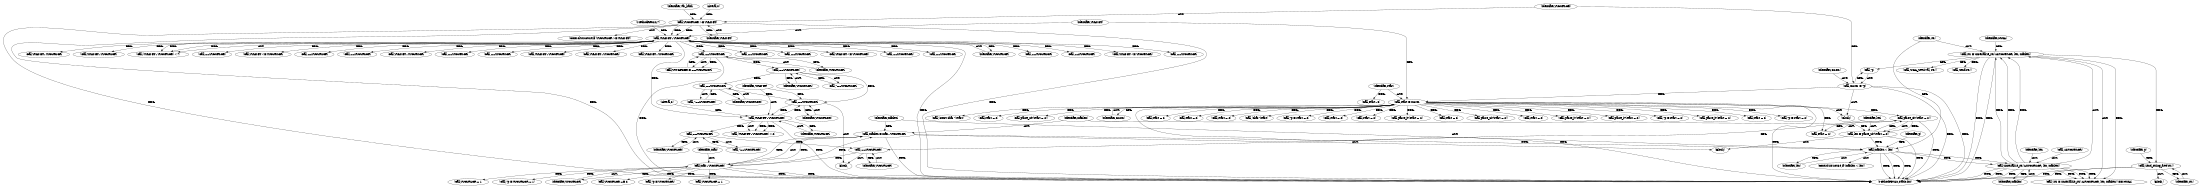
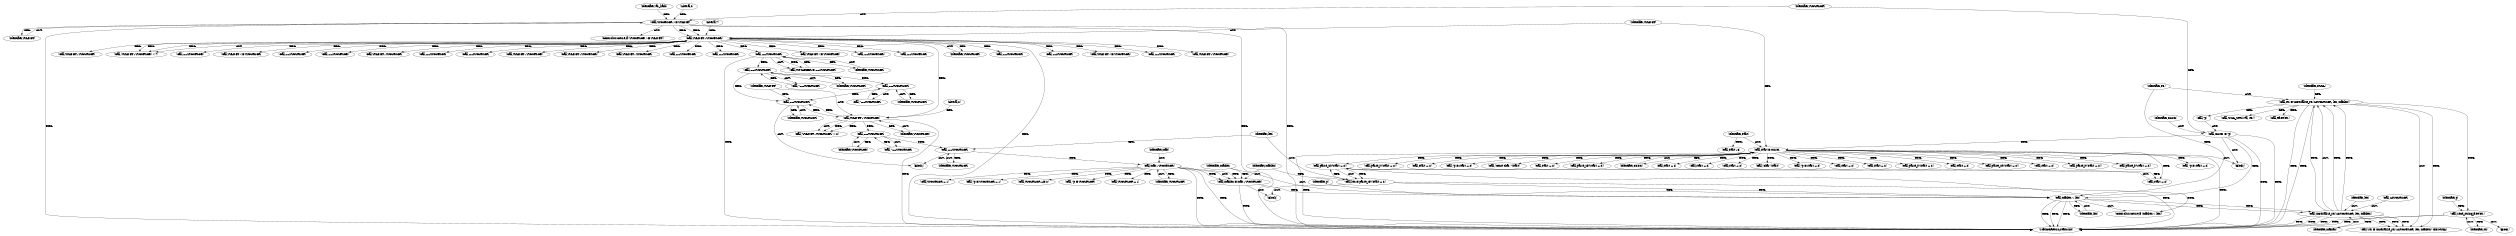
node "(MethodReturn,7)": label "(MethodReturn,7)" -> "(Literal,7)"
node "(Call,zend(str))": label "(Call,zend(str))" -> "(Call,efree(str))"
edge "(Call,cursor = *p)" -> "(Call,*p)": now "(Call,cursor = *p)" -> "(Call,maxlen < len)"
edge "(Call,maxlen = max - YYCURSOR)" -> "(Call,max - YYCURSOR)": removed, label "CFG:"
edge "(Call,len = parse_uiv(start + 2))" -> "(MethodReturn,static int)": now "(Call,len = parse_uiv(start + 2))" -> "(ControlStructure,if (maxlen < len))"
